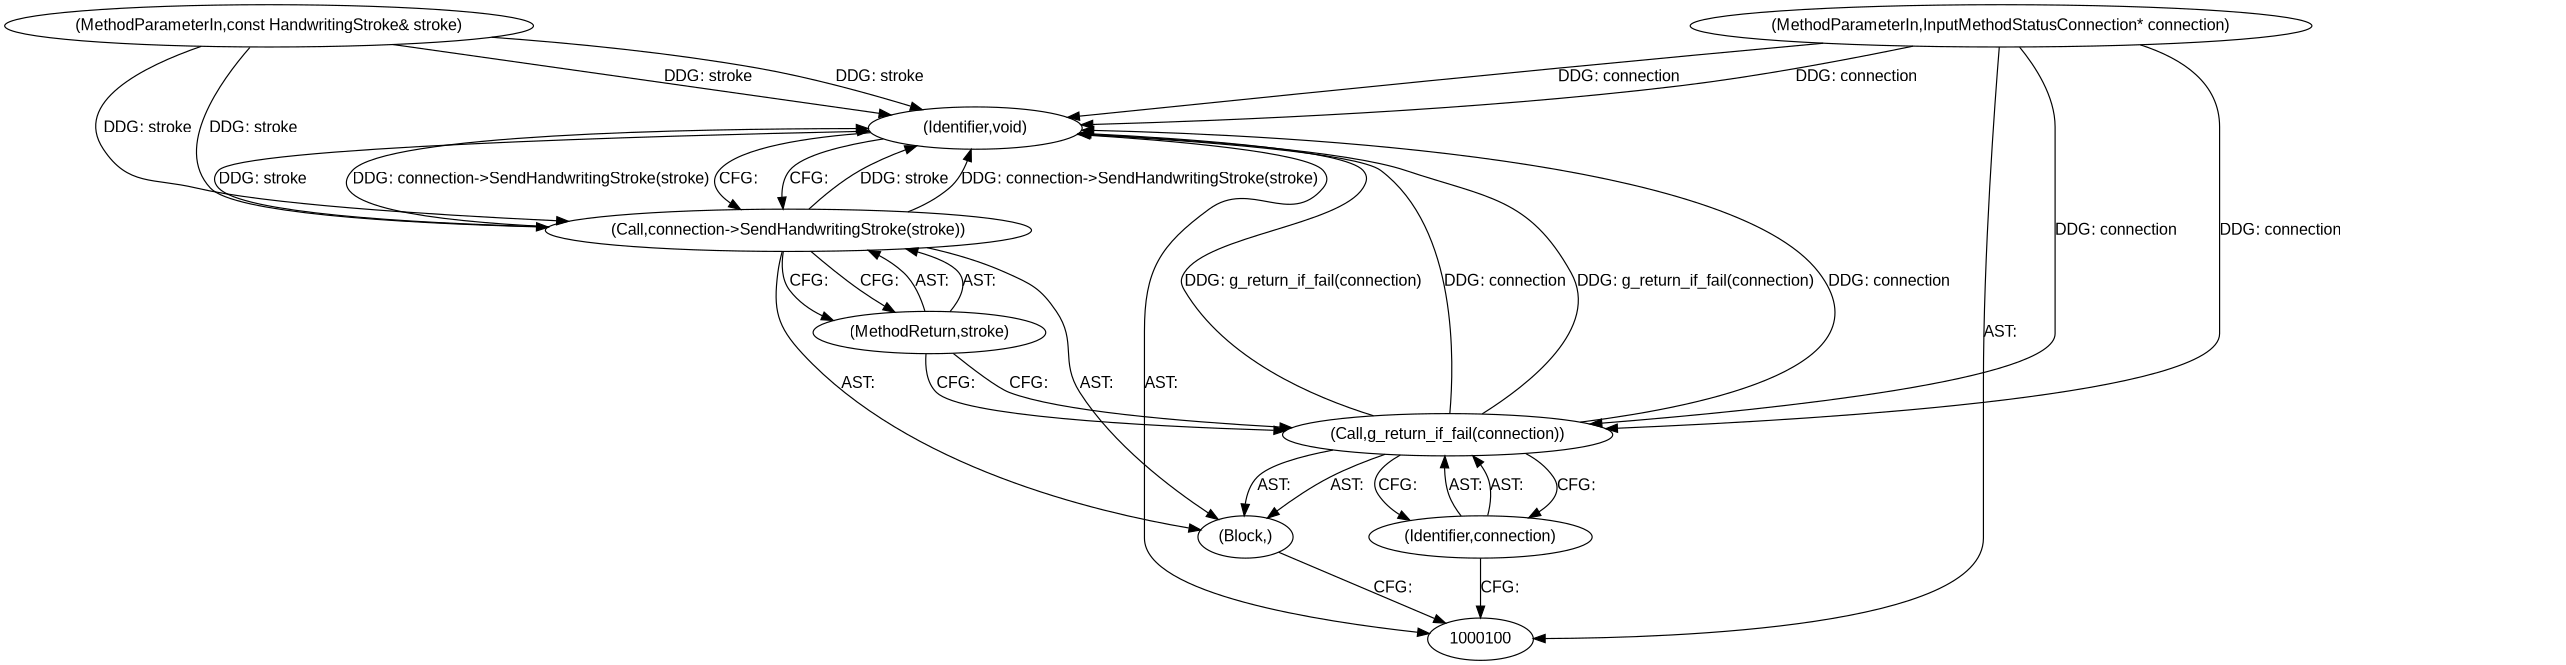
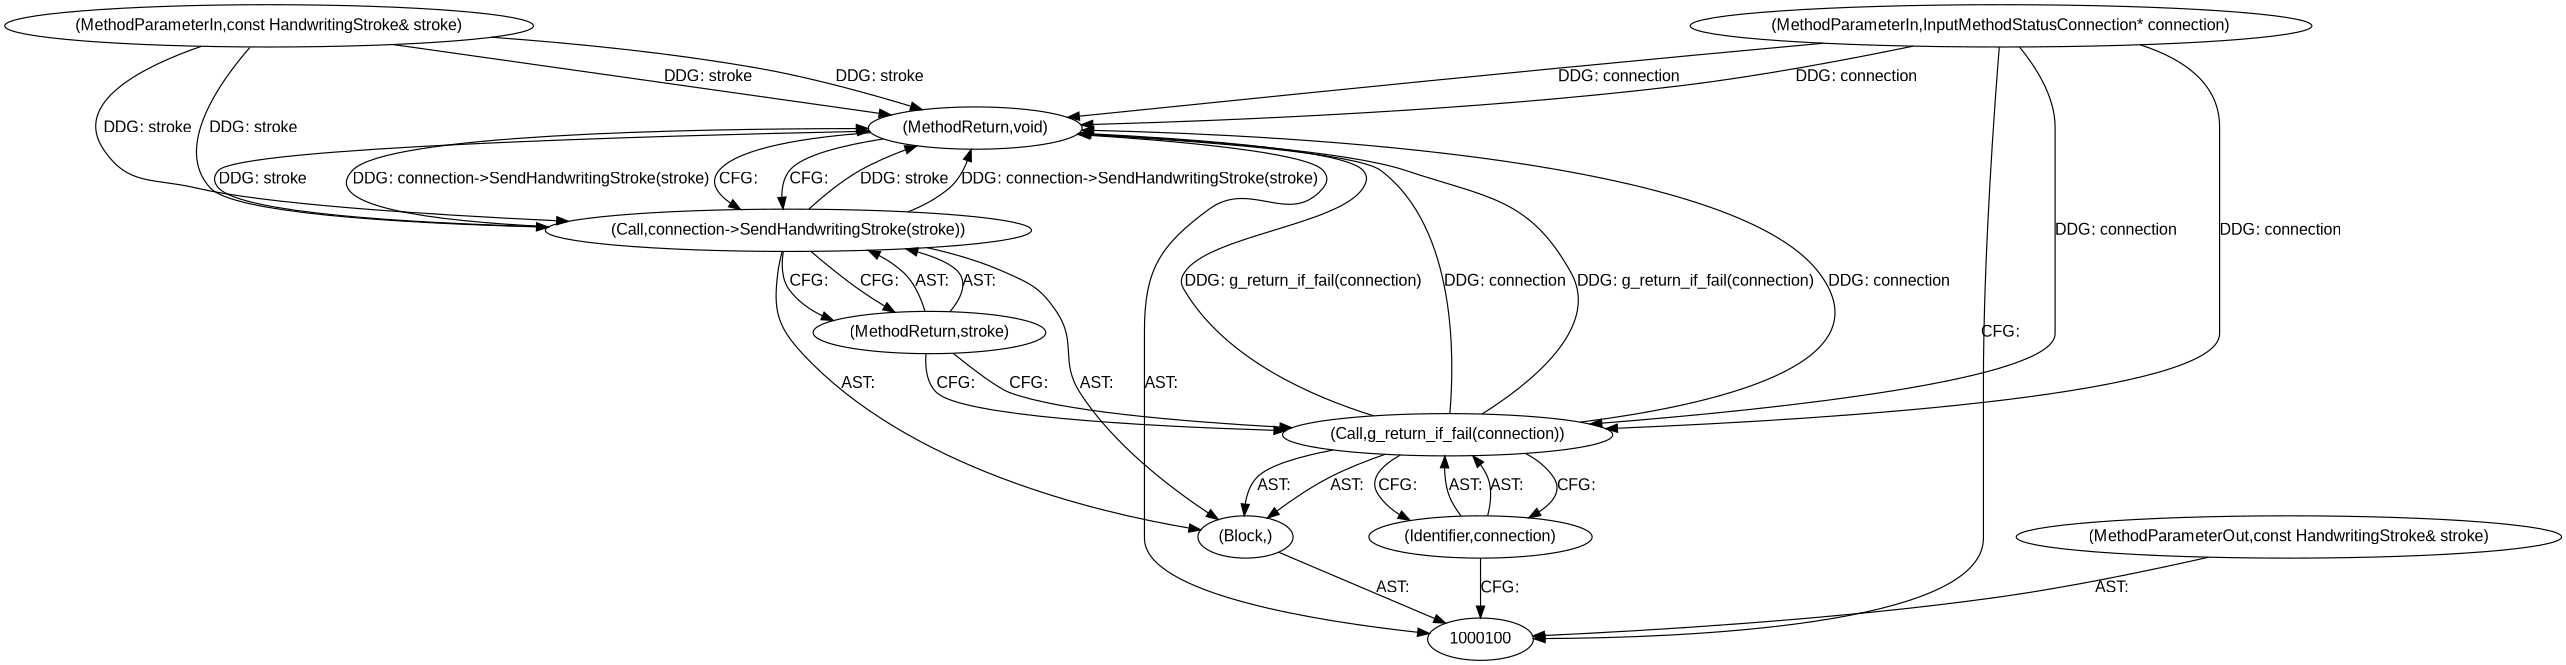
node "(Identifier,void)": label "(Identifier,void)" -> "(MethodReturn,void)"
edge "(MethodParameterIn,InputMethodStatusConnection* connection)" -> "1000100": label "AST: " -> "CFG: "
node "(MethodParameterOut,const HandwritingStroke& stroke)": added
edge "(Block,)" -> "1000100": label "CFG: " -> "AST: "
